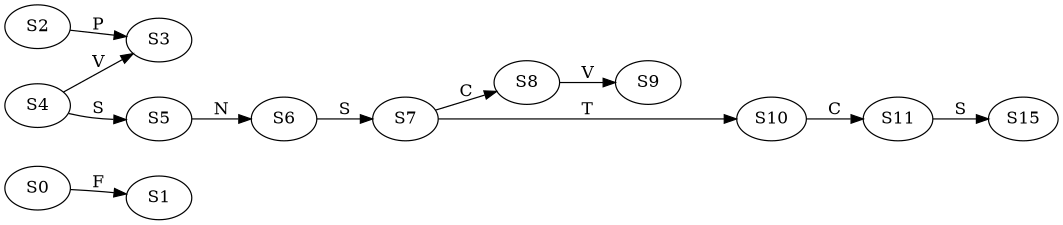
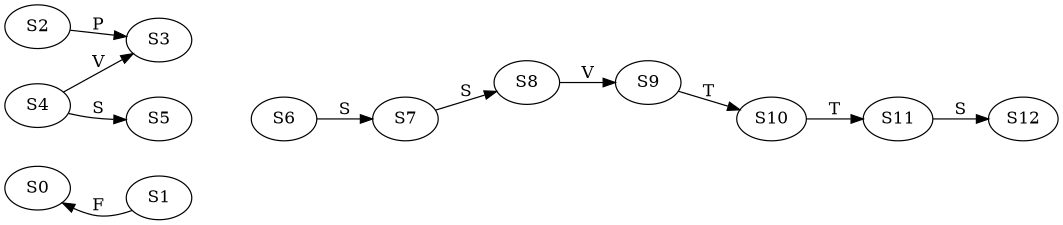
edge "S7" -> "S8": label "C" -> "S"
edge "S10" -> "S11": label "C" -> "T"
edge "S5" -> "S6": removed, label "N"
edge "S7" -> "S10": now "S9" -> "S10"
node "S15": label "S15" -> "S12"
edge "S0" -> "S1": reversed
